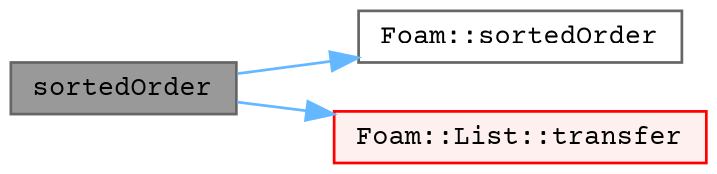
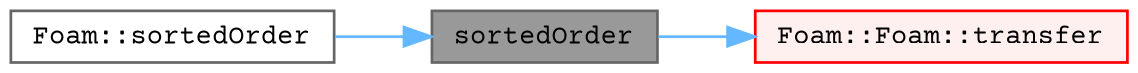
edge "sortedOrder" -> "Foam::sortedOrder": reversed
node "Foam::List::transfer": label "Foam::List::transfer" -> "Foam::Foam::transfer"
